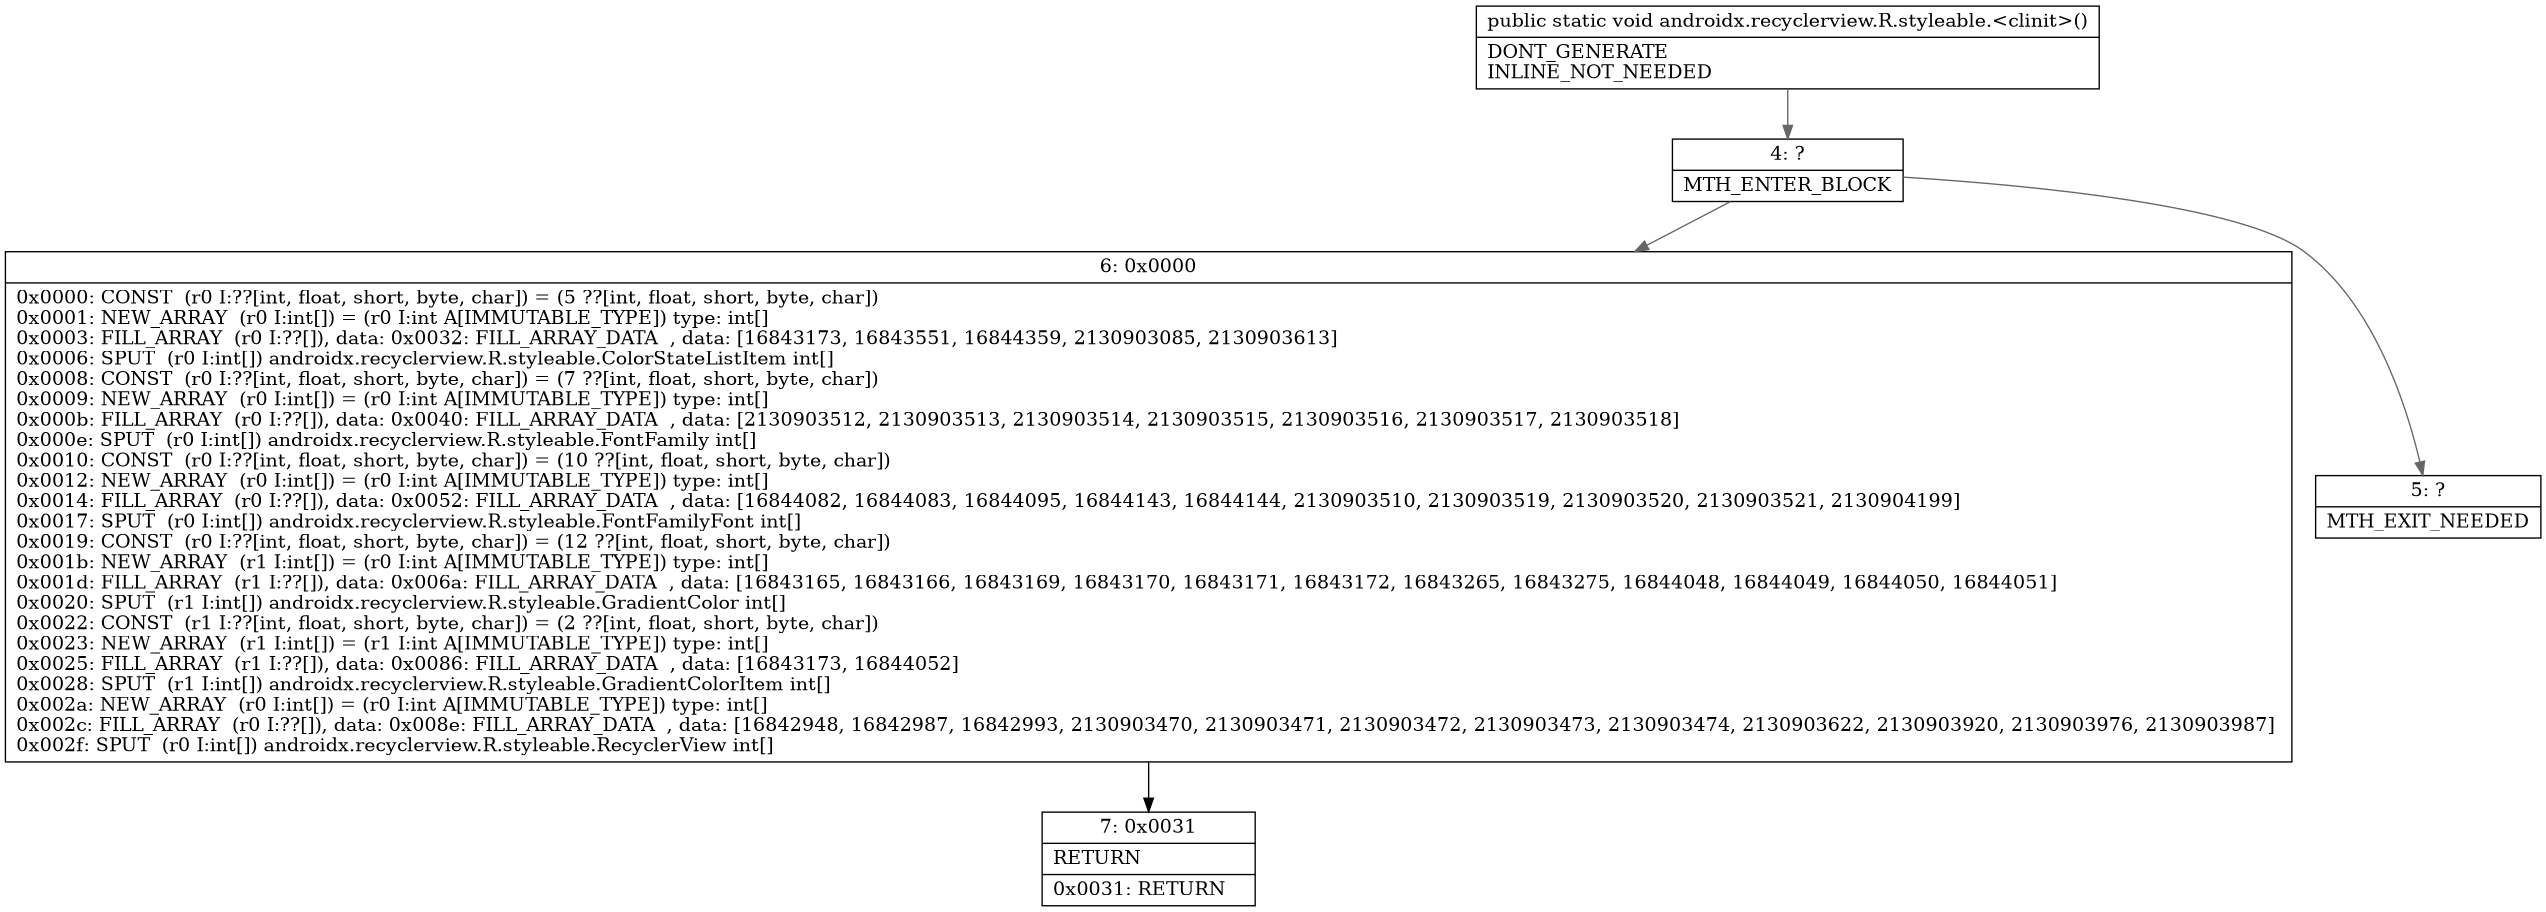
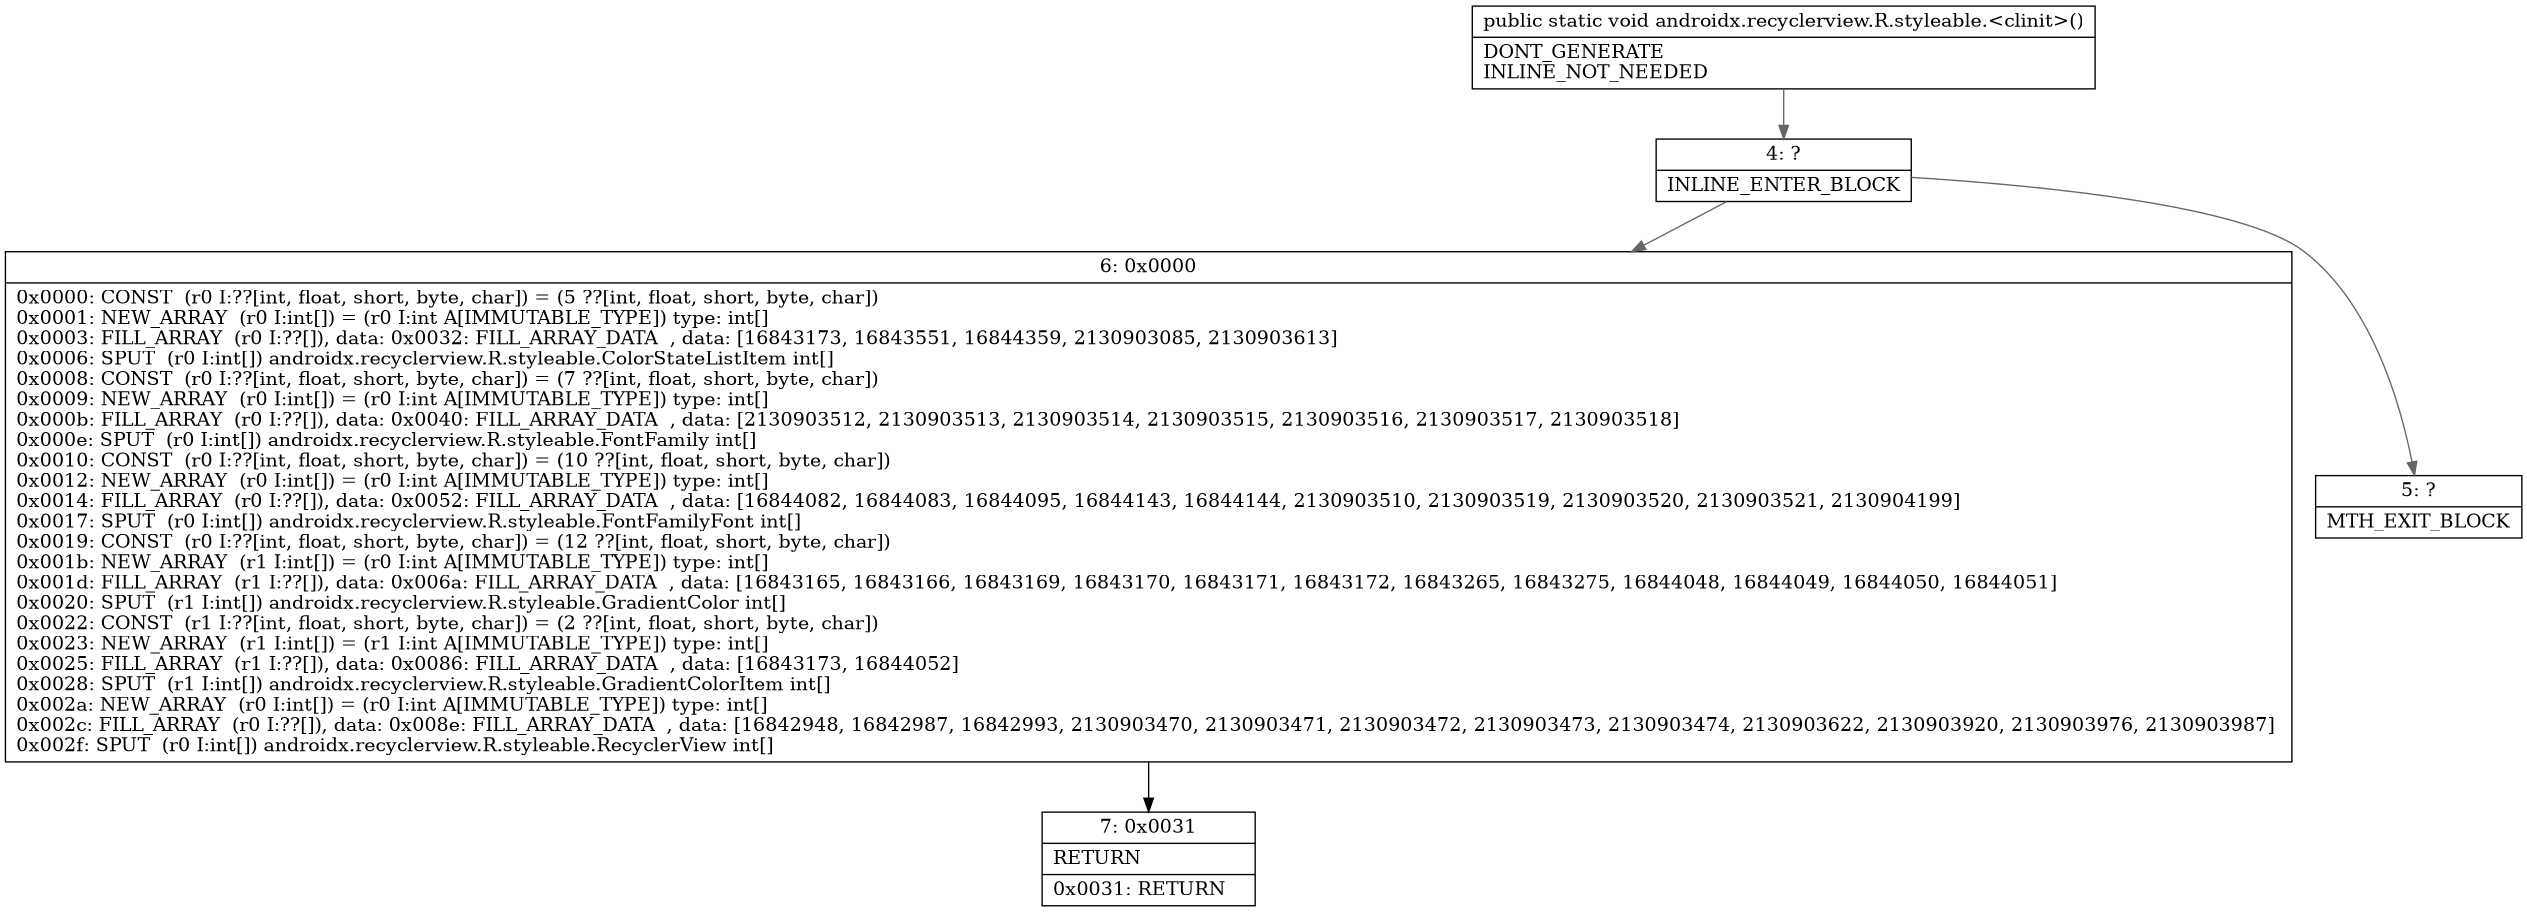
node "4: ?": text "MTH_ENTER_BLOCK" -> "INLINE_ENTER_BLOCK"
node "5: ?": text "MTH_EXIT_NEEDED" -> "MTH_EXIT_BLOCK"
